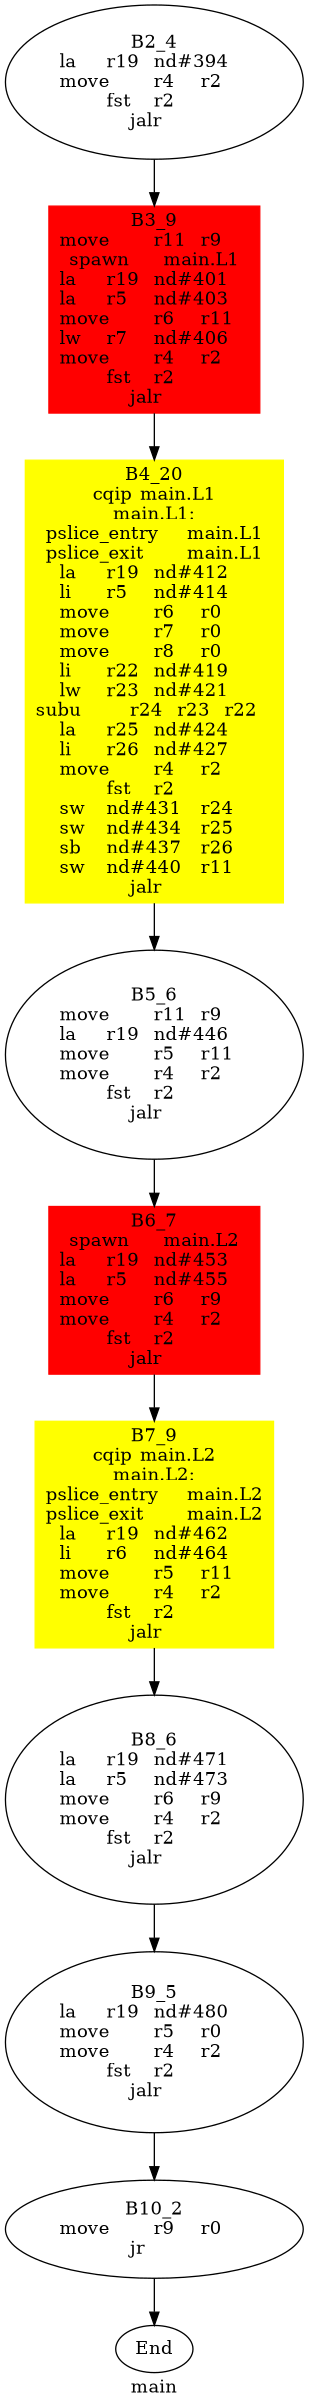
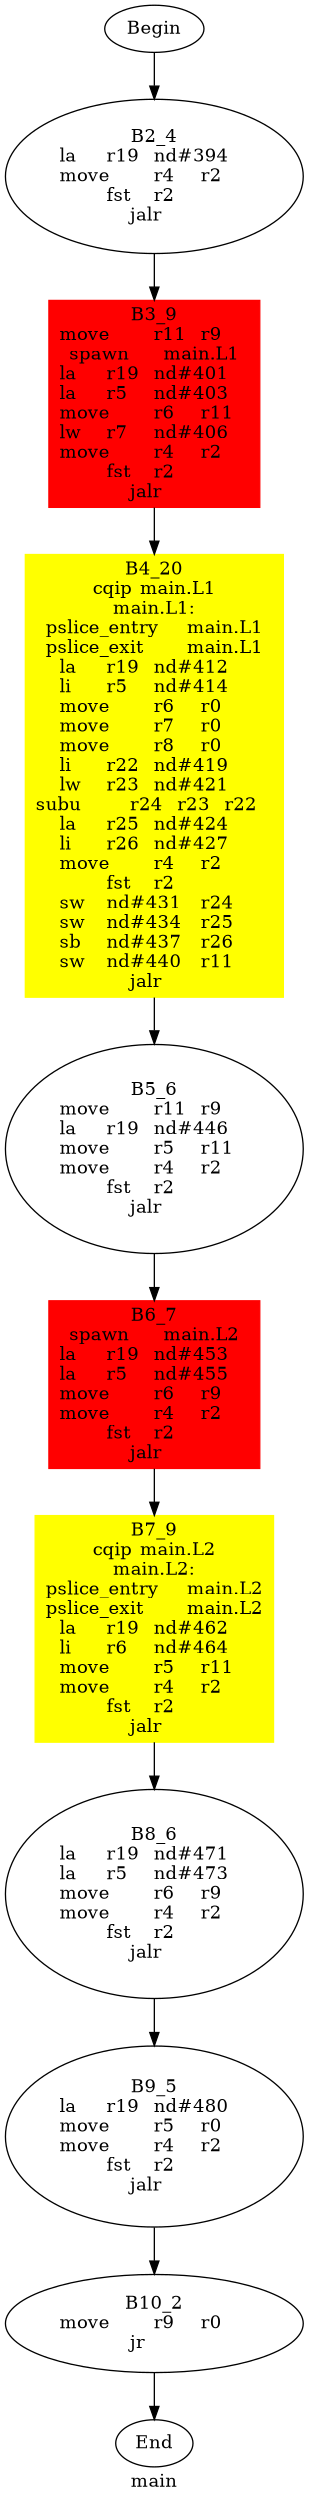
node "Begin": added
